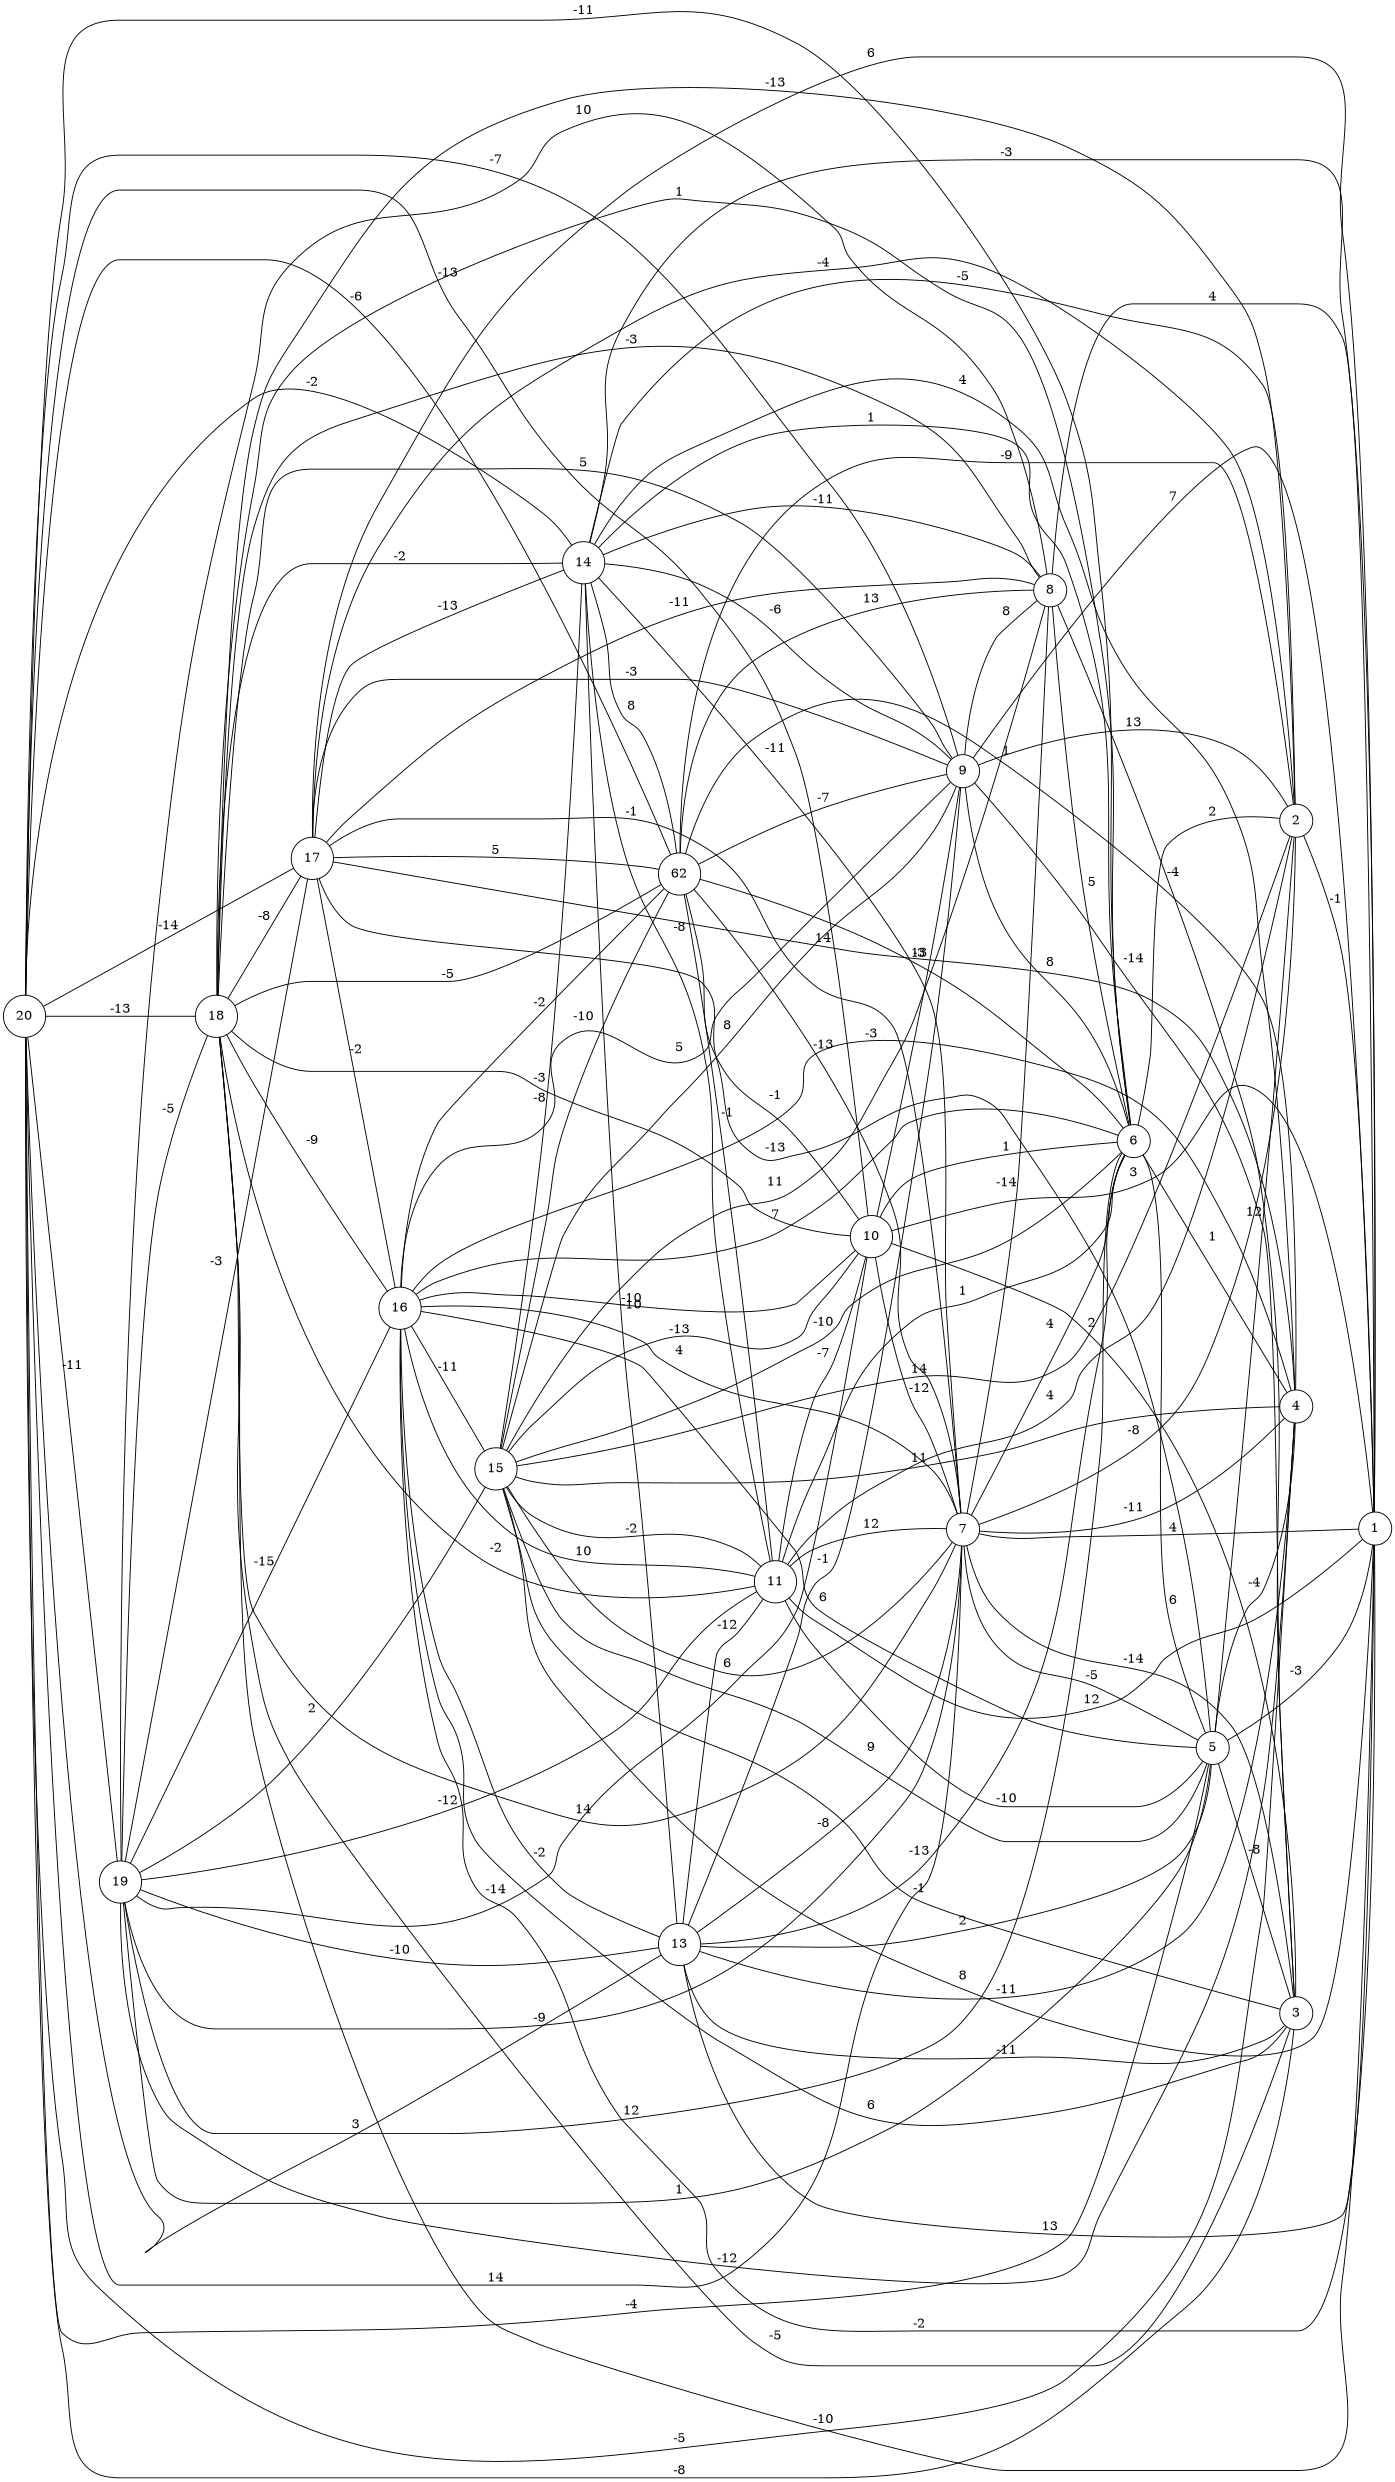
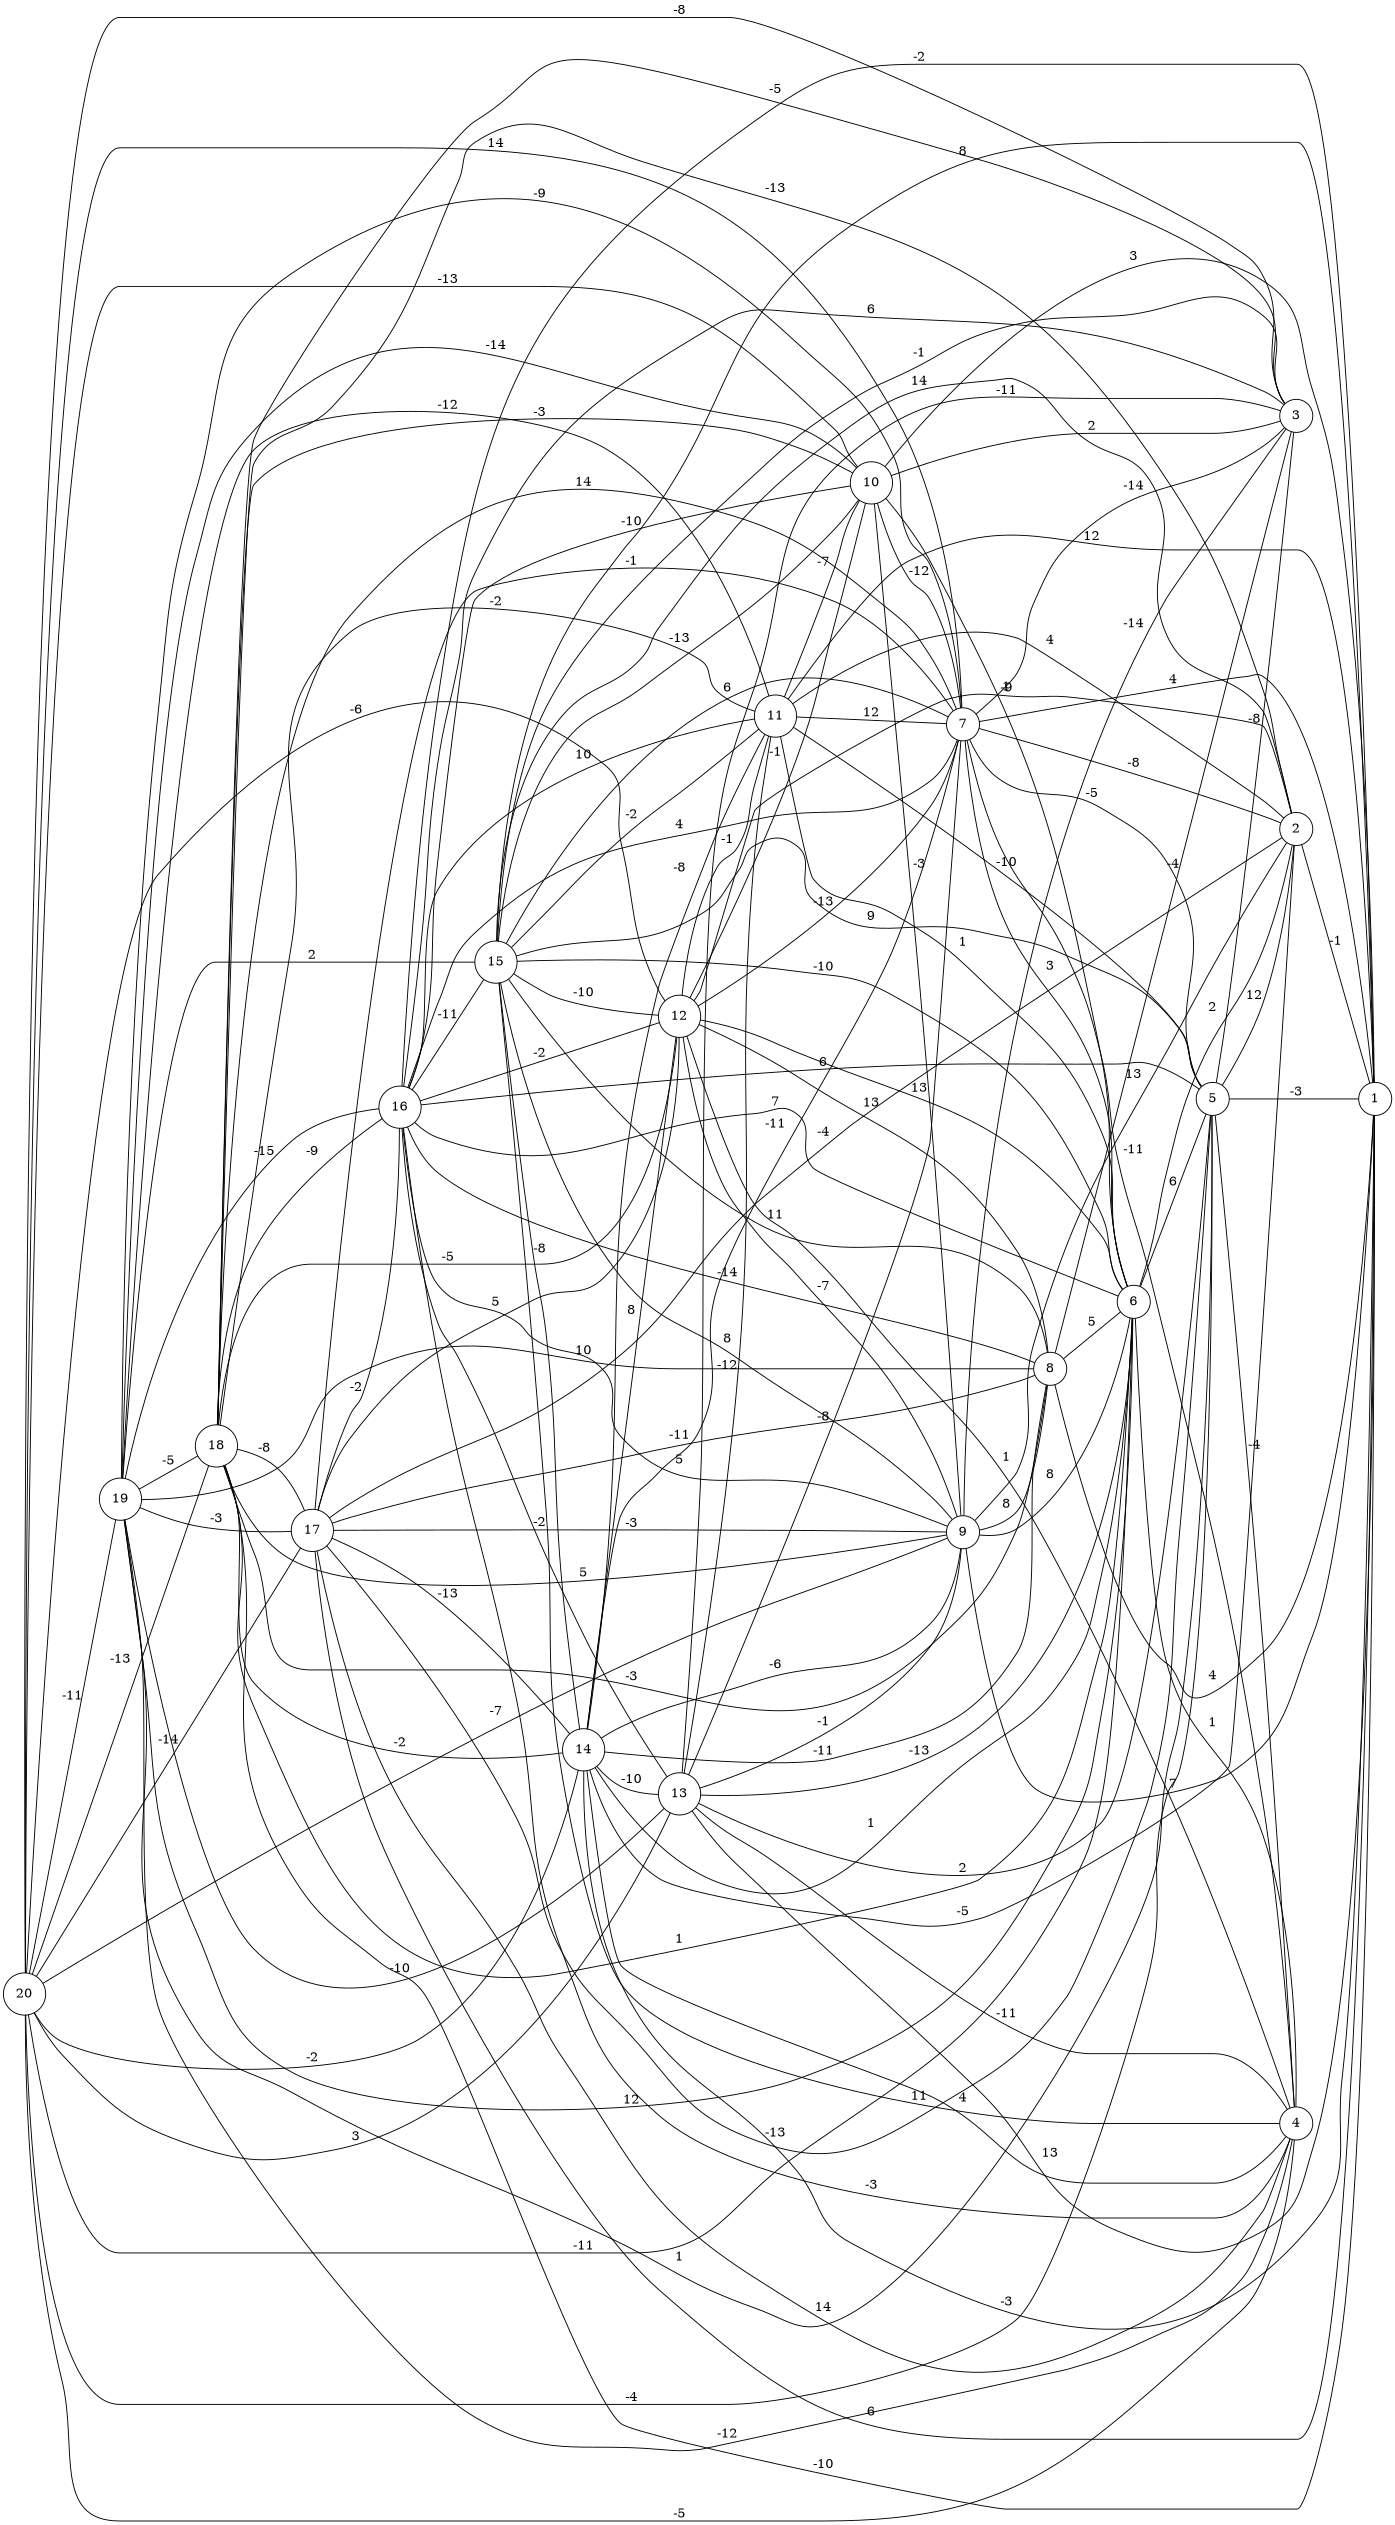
node "62": label "62" -> "12"
edge "8" -- "7": now "8" -- "16"
edge "6" -- "7": label "4" -> "3"
